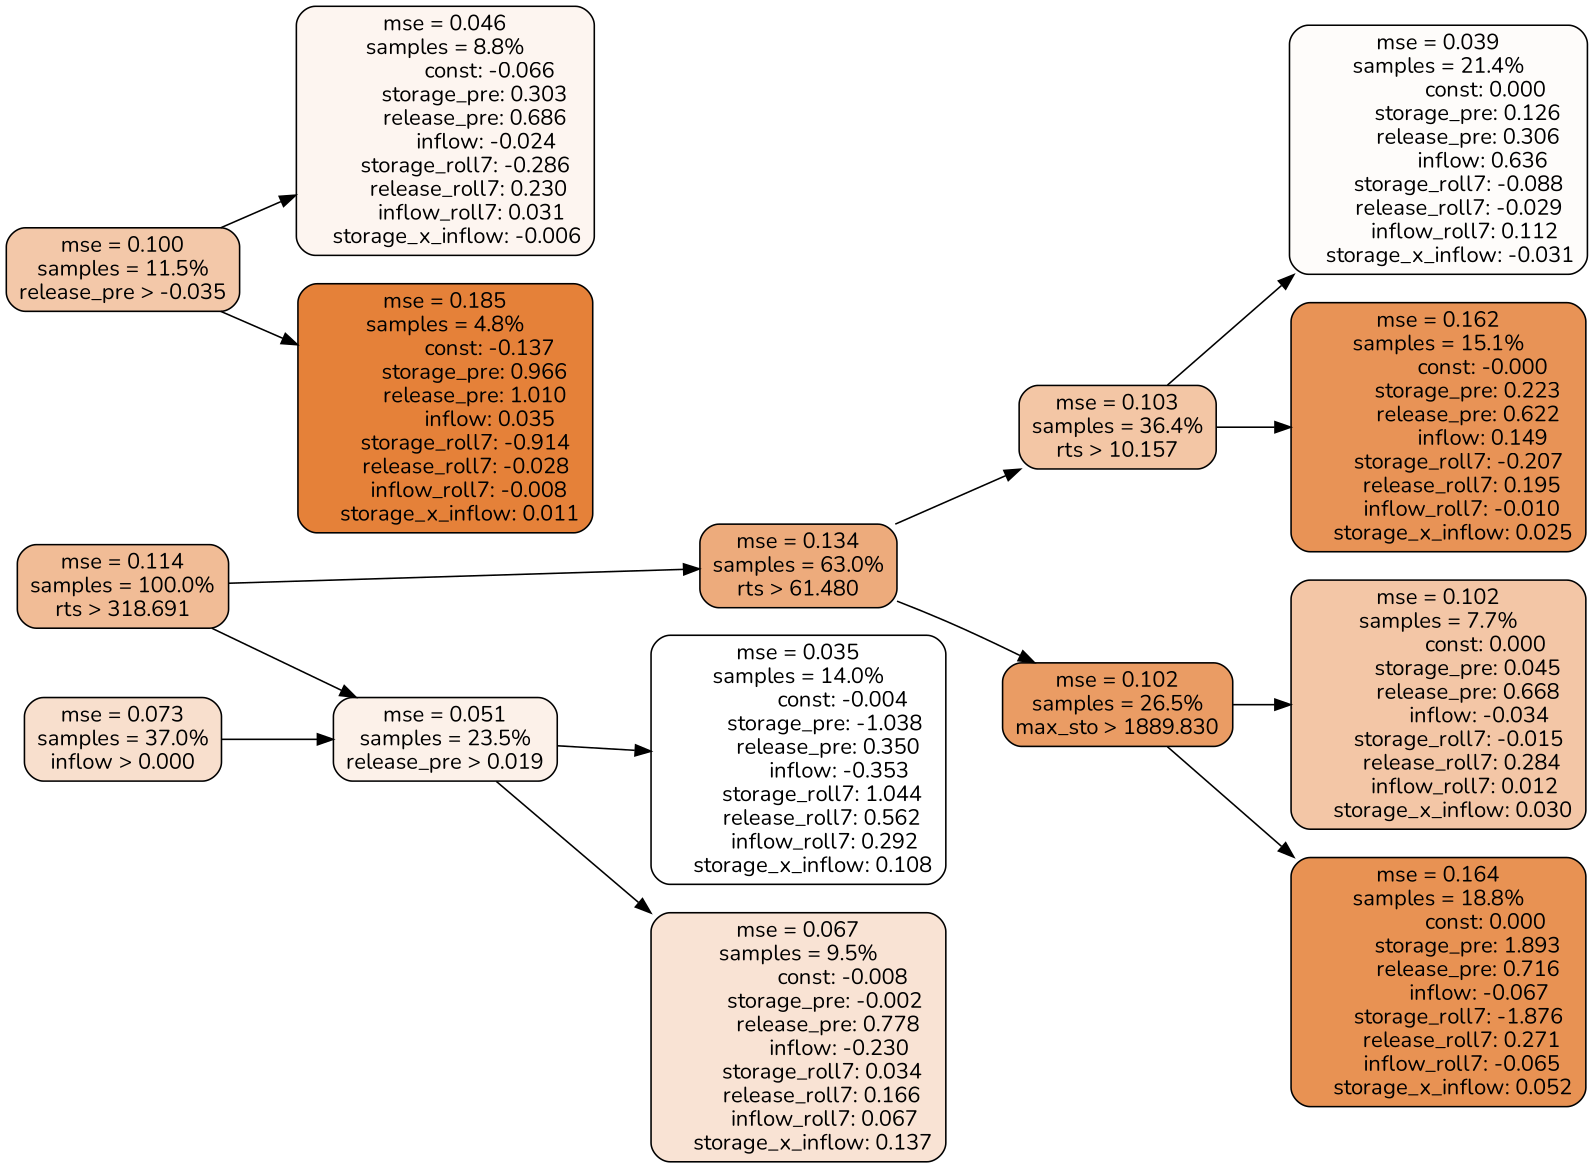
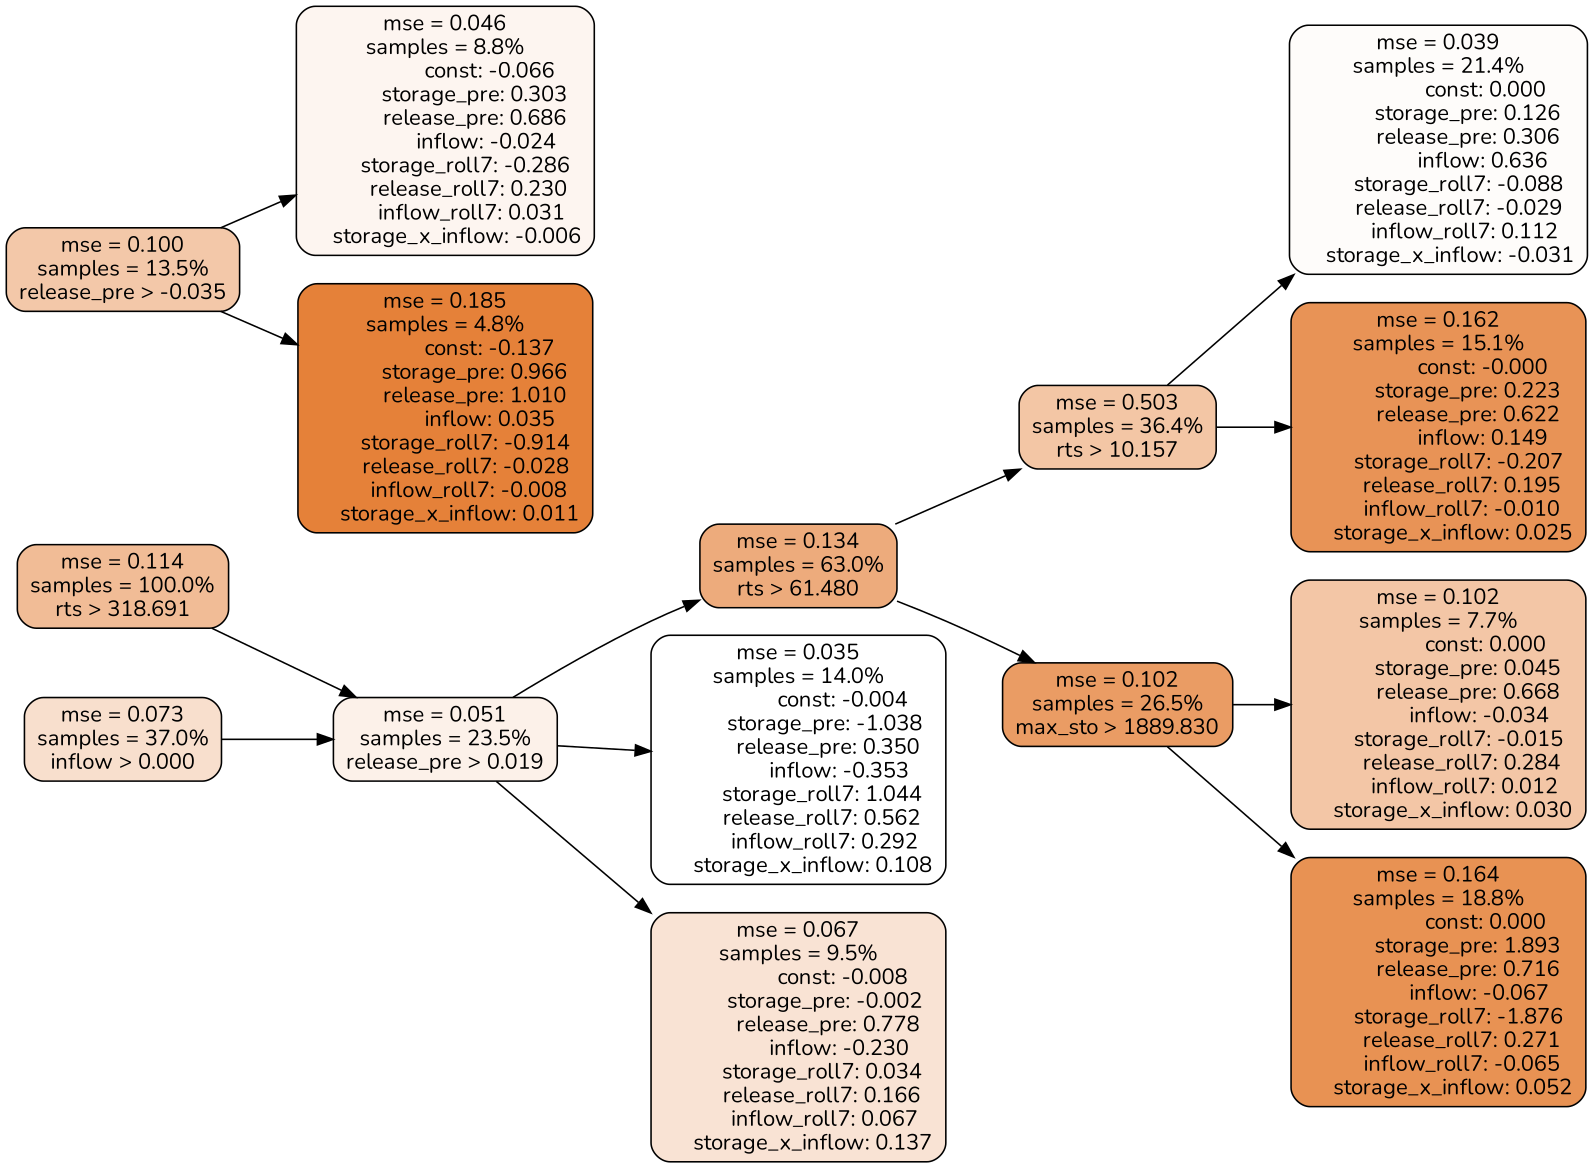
node "mse = 0.100 samples = 11.5% release_pre > -0.035": label "mse = 0.100 samples = 11.5% release_pre > -0.035" -> "mse = 0.100 samples = 13.5% release_pre > -0.035"
node "mse = 0.103 samples = 36.4% rts > 10.157": label "mse = 0.103 samples = 36.4% rts > 10.157" -> "mse = 0.503 samples = 36.4% rts > 10.157"
edge "mse = 0.114 samples = 100.0% rts > 318.691" -> "mse = 0.134 samples = 63.0% rts > 61.480": now "mse = 0.051 samples = 23.5% release_pre > 0.019" -> "mse = 0.134 samples = 63.0% rts > 61.480"
